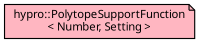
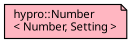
node "hypro::PolytopeSupportFunction < Number, Setting >": label "hypro::PolytopeSupportFunction < Number, Setting >" -> "hypro::Number < Number, Setting >"
